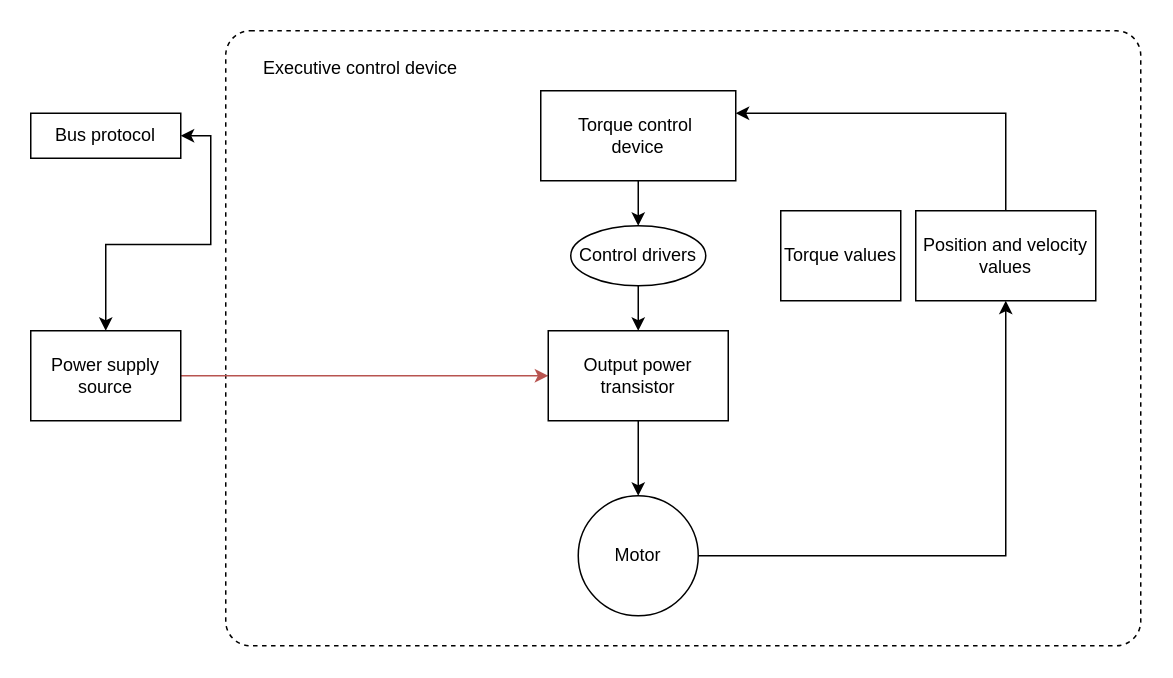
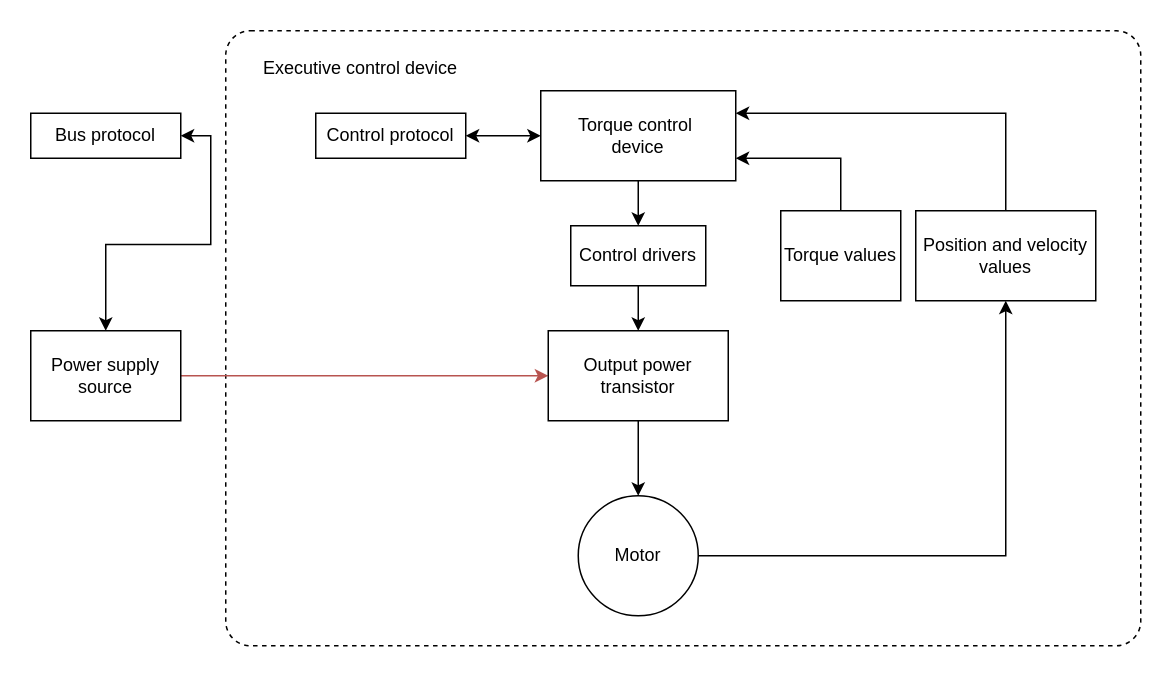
node "Control protocol": added
edge "Control protocol" -- "Torque control device": added
edge "Torque values" -> "Torque control device": added
node "Control drivers": shape ellipse -> rectangle
